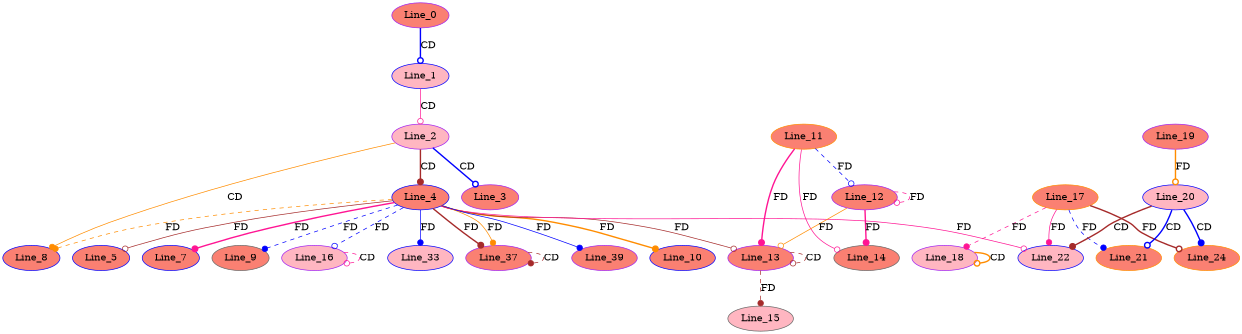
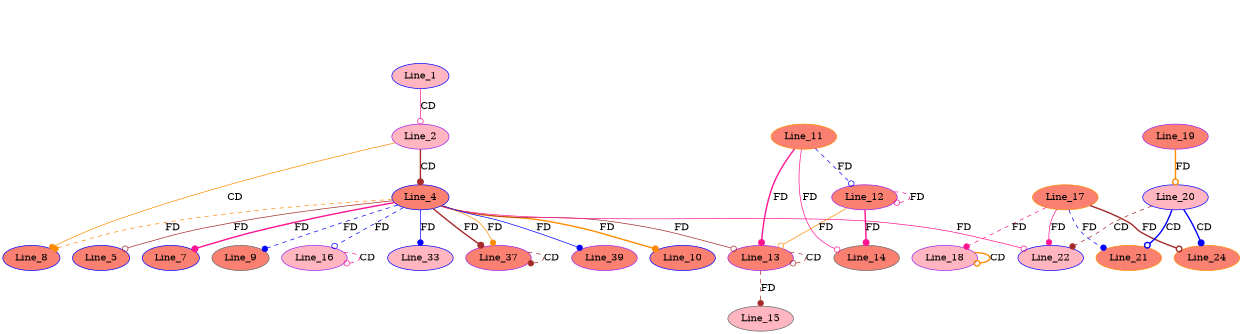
node "Line_0": removed
node "Line_3": removed
edge "Line_20" -> "Line_22": style bold -> dashed
